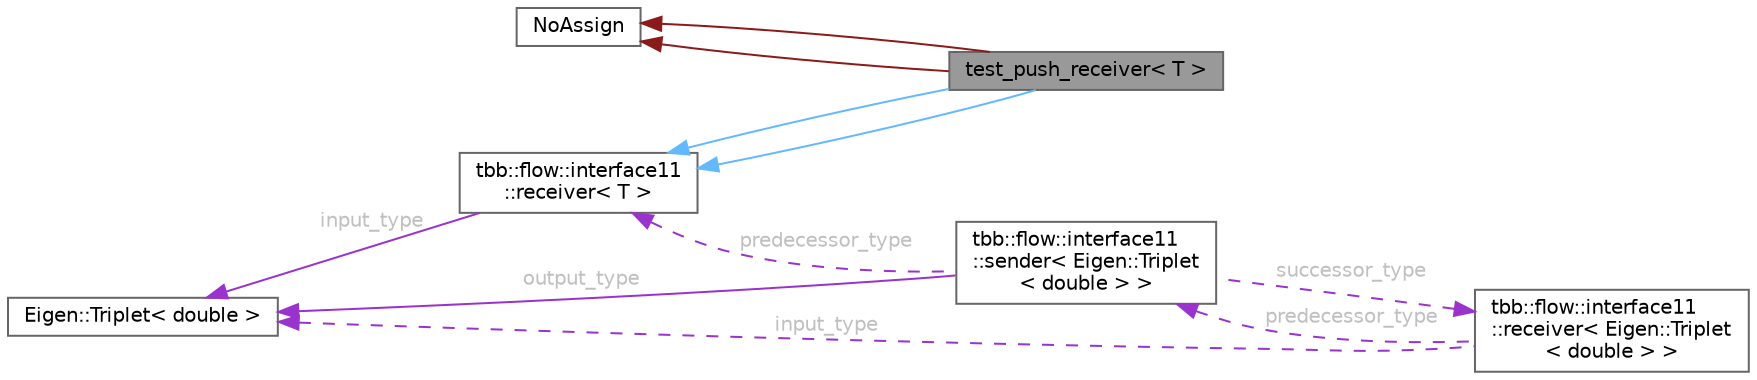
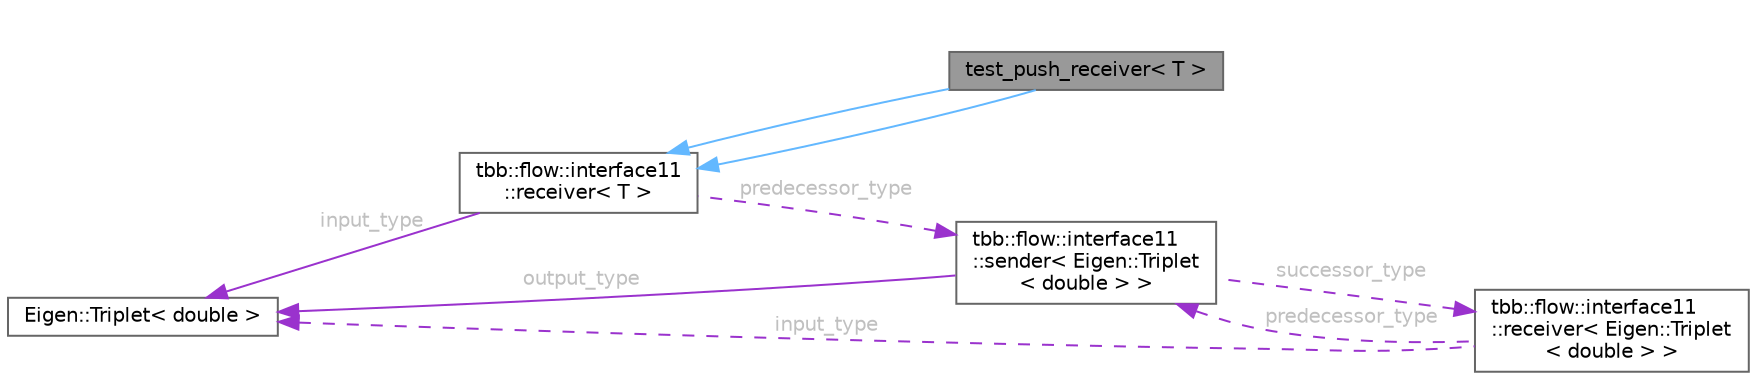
node "NoAssign": removed
edge "tbb::flow::interface11 ::sender< Eigen::Triplet < double > >" -> "tbb::flow::interface11 ::receiver< T >": reversed
